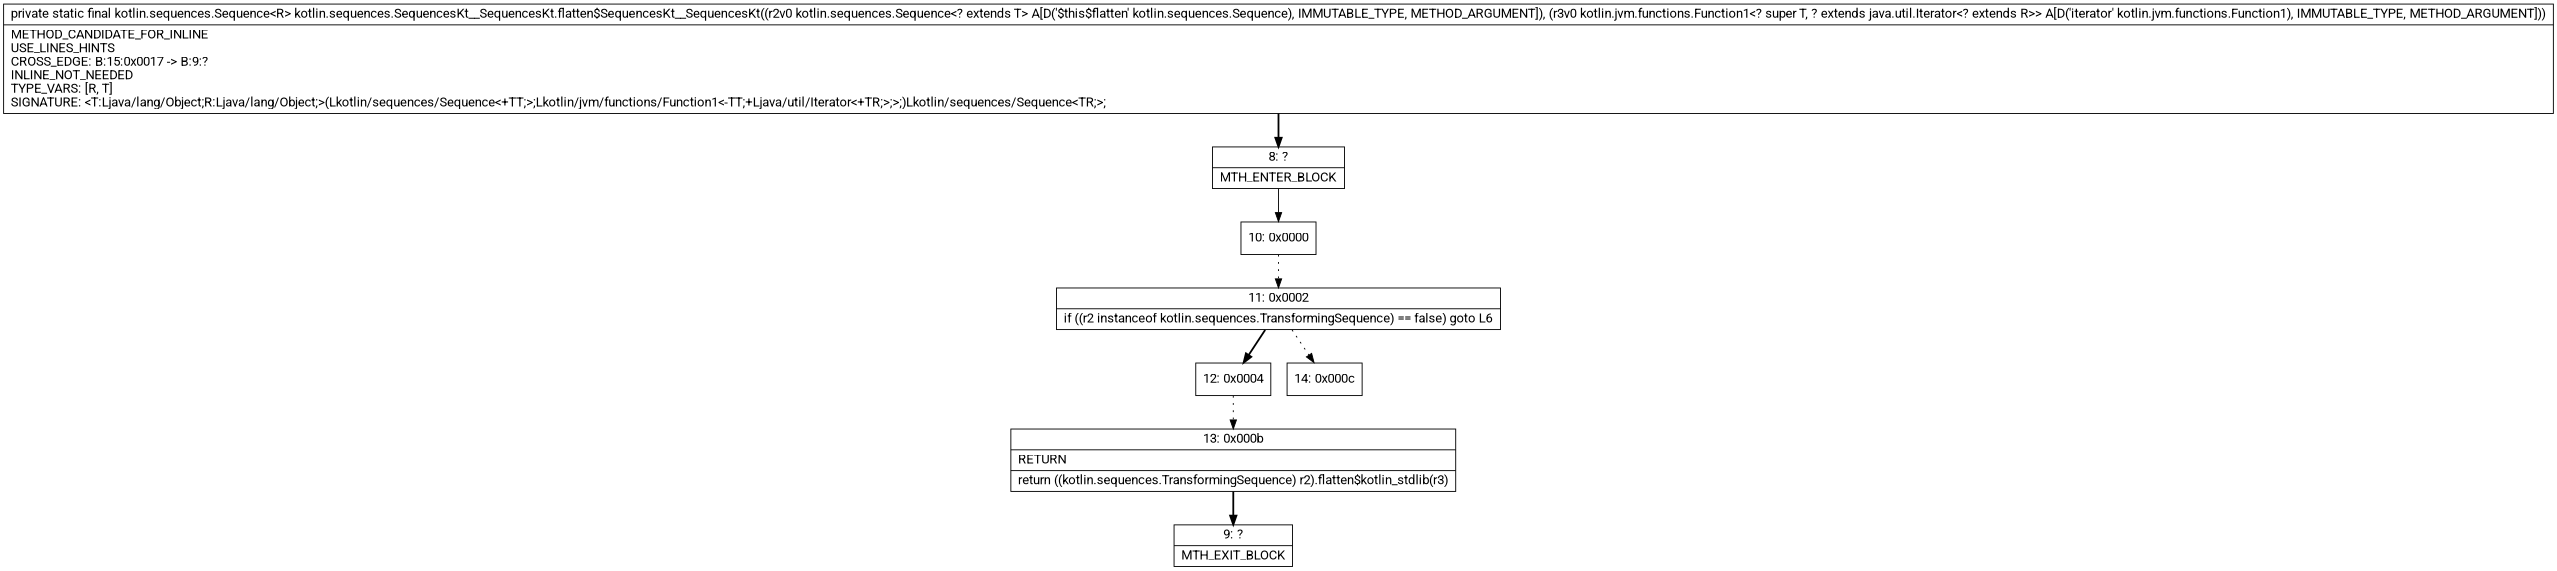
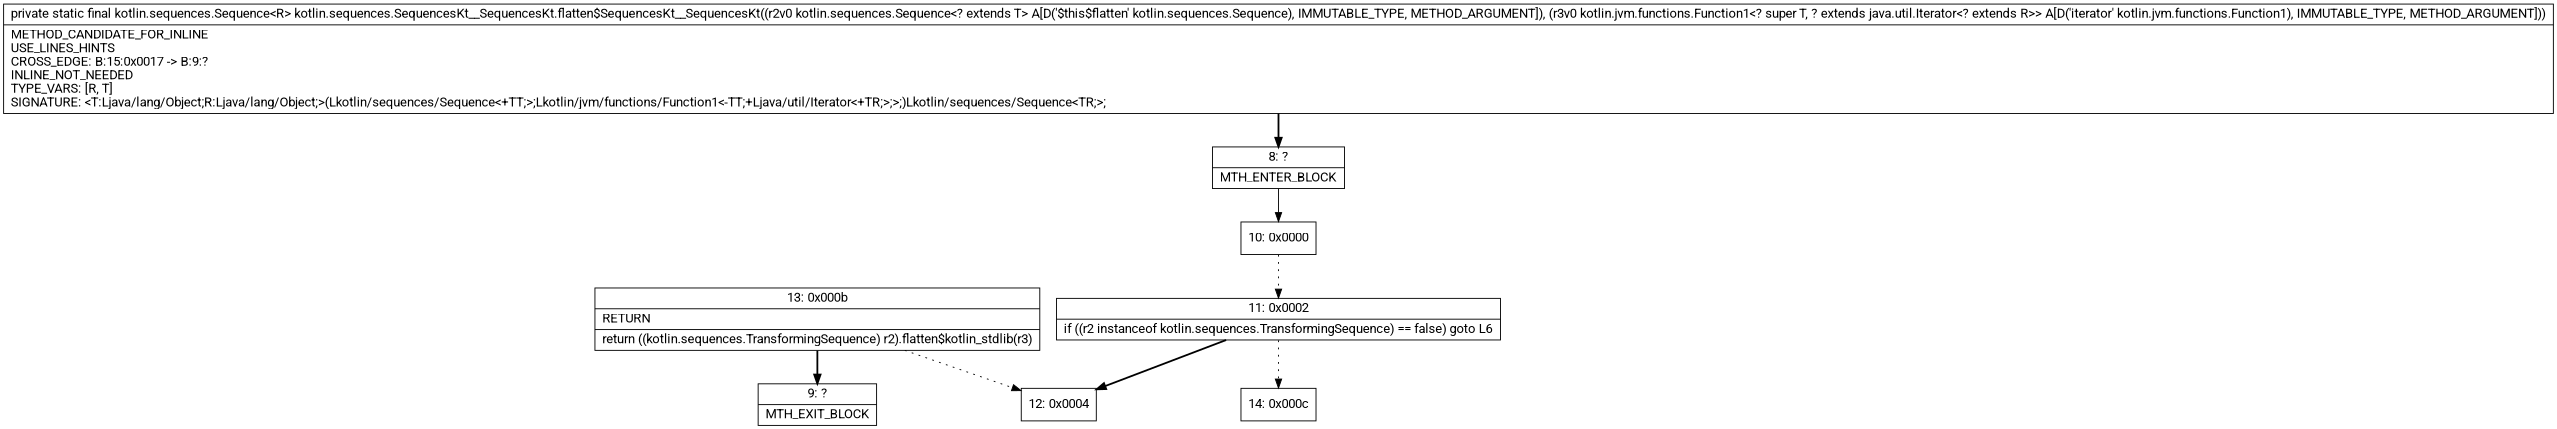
edge "12: 0x0004" -> "13: 0x000b": reversed
